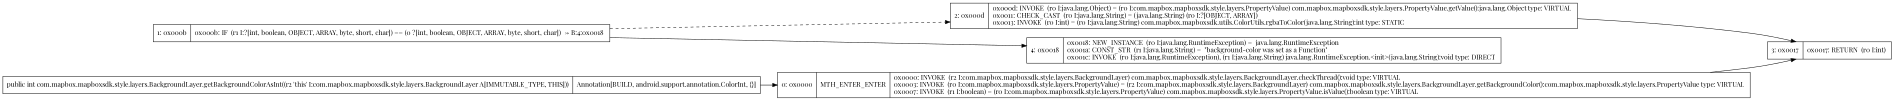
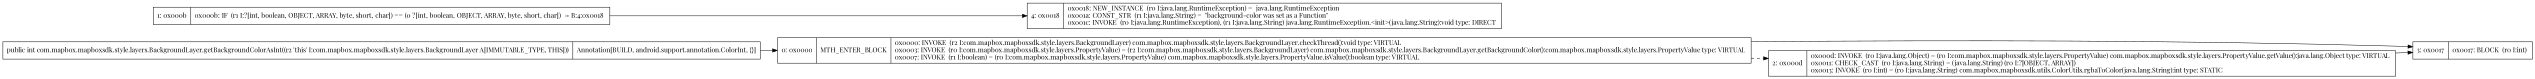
edge "1: 0x000b" -> "2: 0x000d": now "0: 0x0000" -> "2: 0x000d"
node "3: 0x0017": text "0x0017: RETURN  (r0 I:int)" -> "0x0017: BLOCK  (r0 I:int)"
node "0: 0x0000": text "MTH_ENTER_ENTER" -> "MTH_ENTER_BLOCK"
